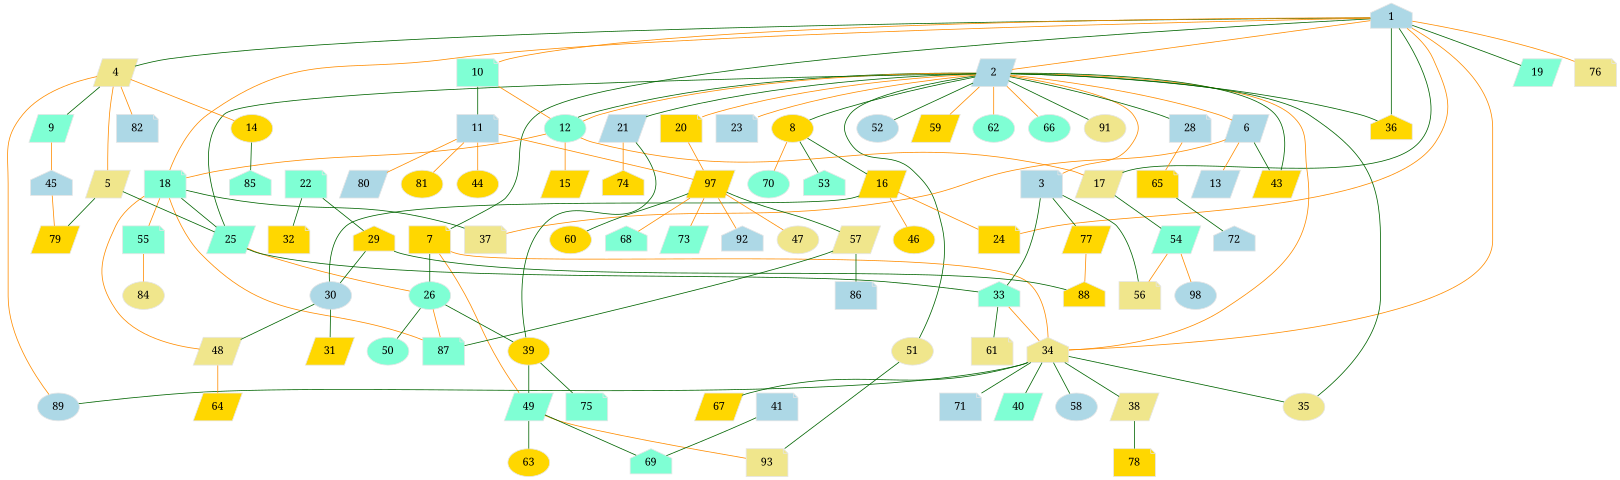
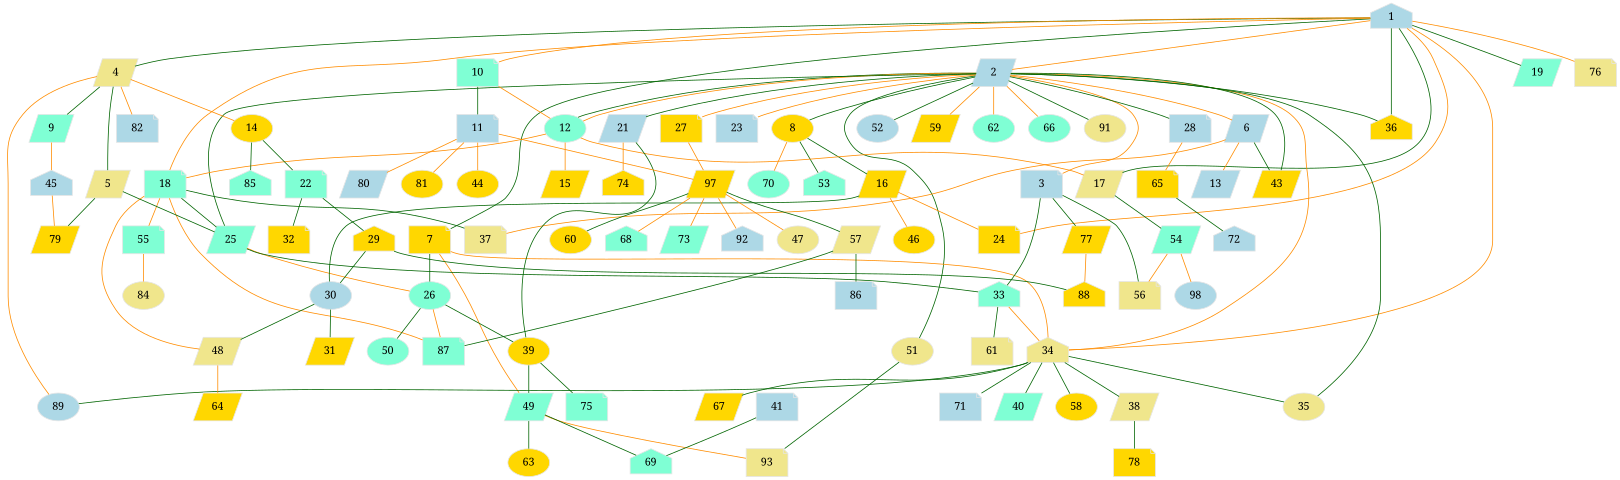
edge "4" -- "5": color darkorange -> darkgreen
node "20": label "20" -> "27"
edge "14" -- "22": added
node "58": fillcolor lightblue -> gold
